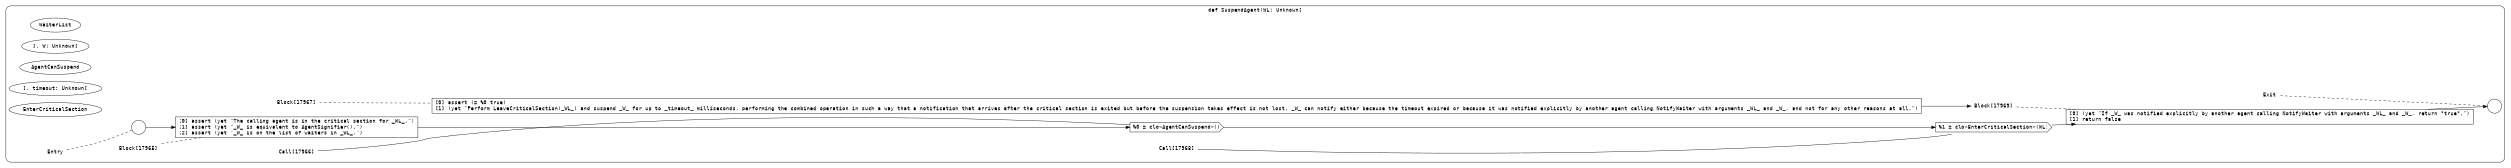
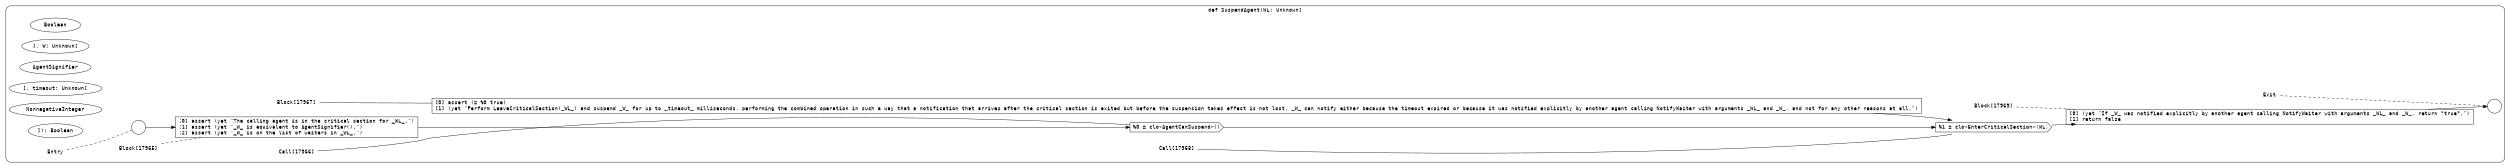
node "WaiterList": label "WaiterList" -> "Boolean"
node "AgentCanSuspend": label "AgentCanSuspend" -> "AgentSignifier"
edge "Block[17967]" -- "[0] assert (= %0 true)": style dashed -> solid
edge "[0] assert (= %0 true)" -> "Block[17969]": now "[0] assert (= %0 true)" -> "%1 = clo<EnterCriticalSection>(WL)"
node "EnterCriticalSection": label "EnterCriticalSection" -> "NonnegativeInteger"
node "]): Boolean": added
